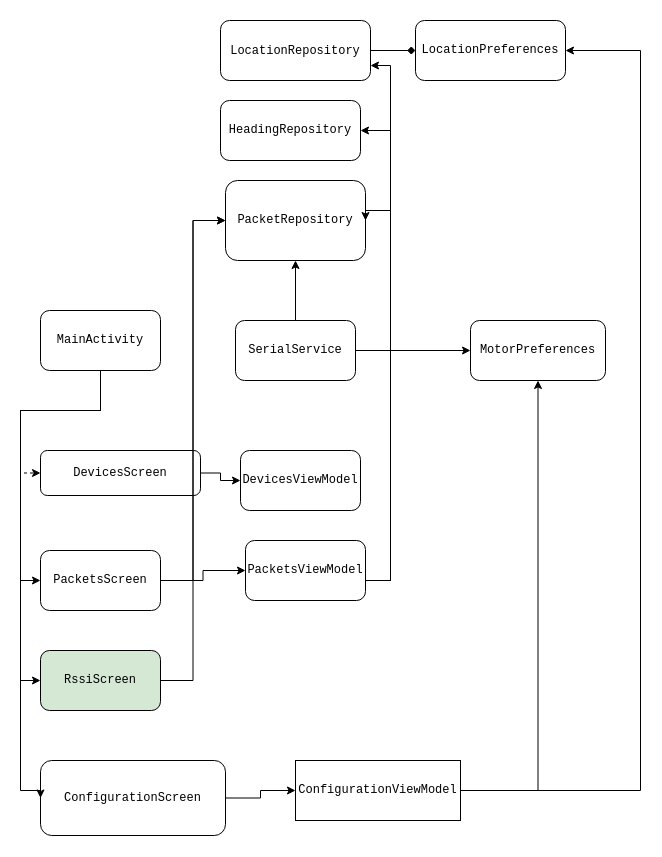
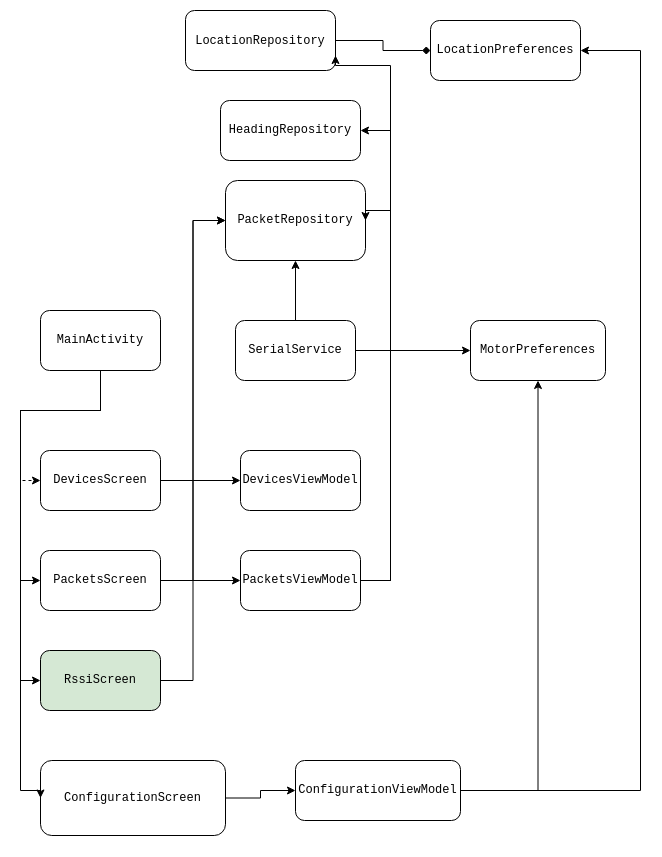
node "LocationRepository": moved (296, 51) -> (261, 41)
node "LocationPreferences": moved (491, 51) -> (506, 51)
node "DevicesScreen": size 160x45 -> 120x60
node "PacketsViewModel": moved (306, 571) -> (301, 581)
node "ConfigurationViewModel": shape rectangle -> rounded rectangle
